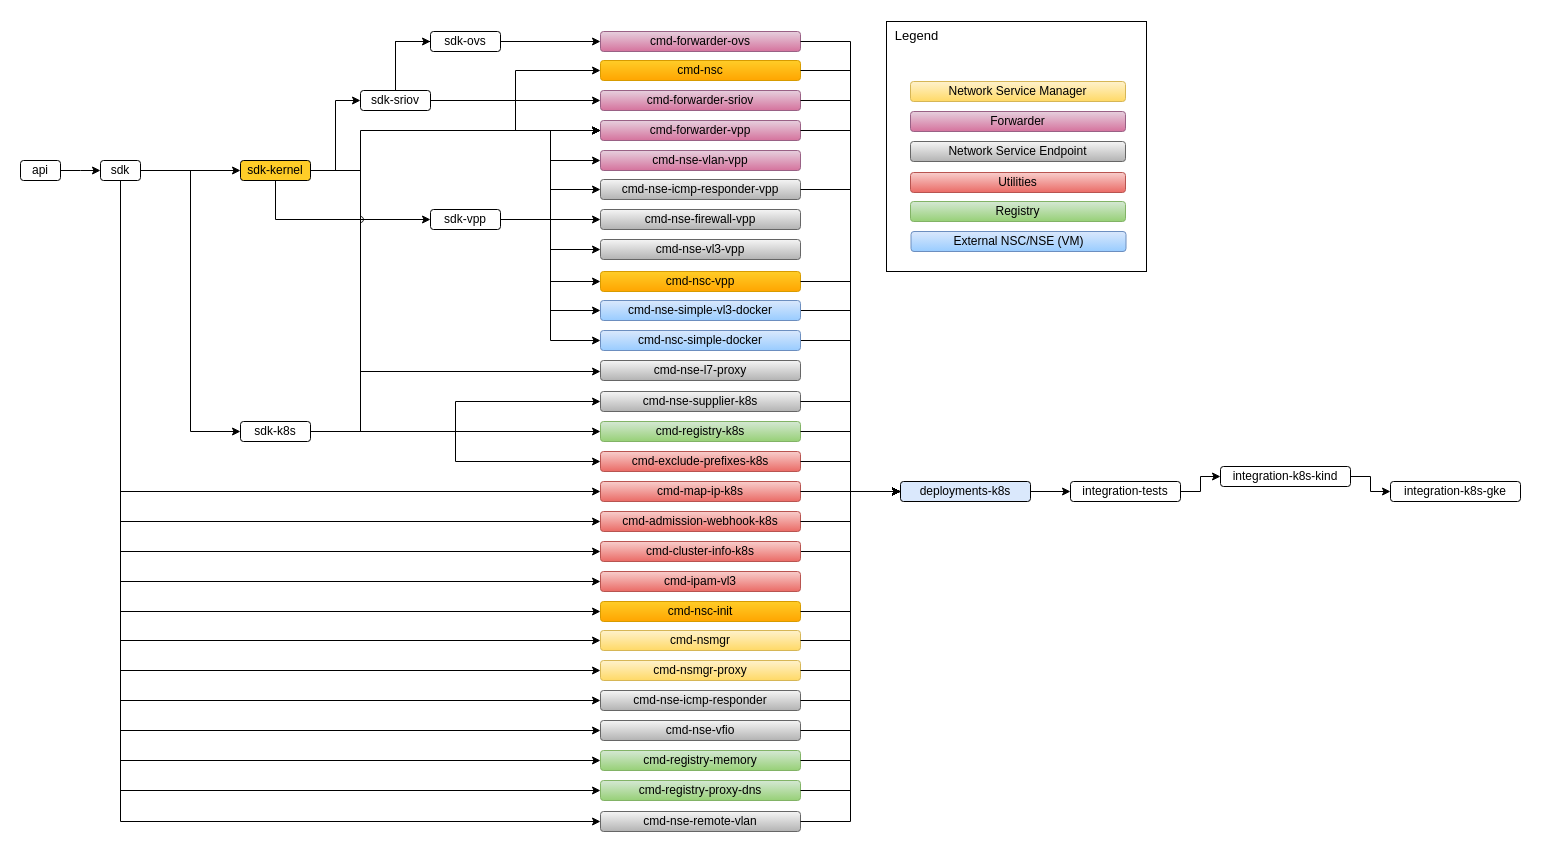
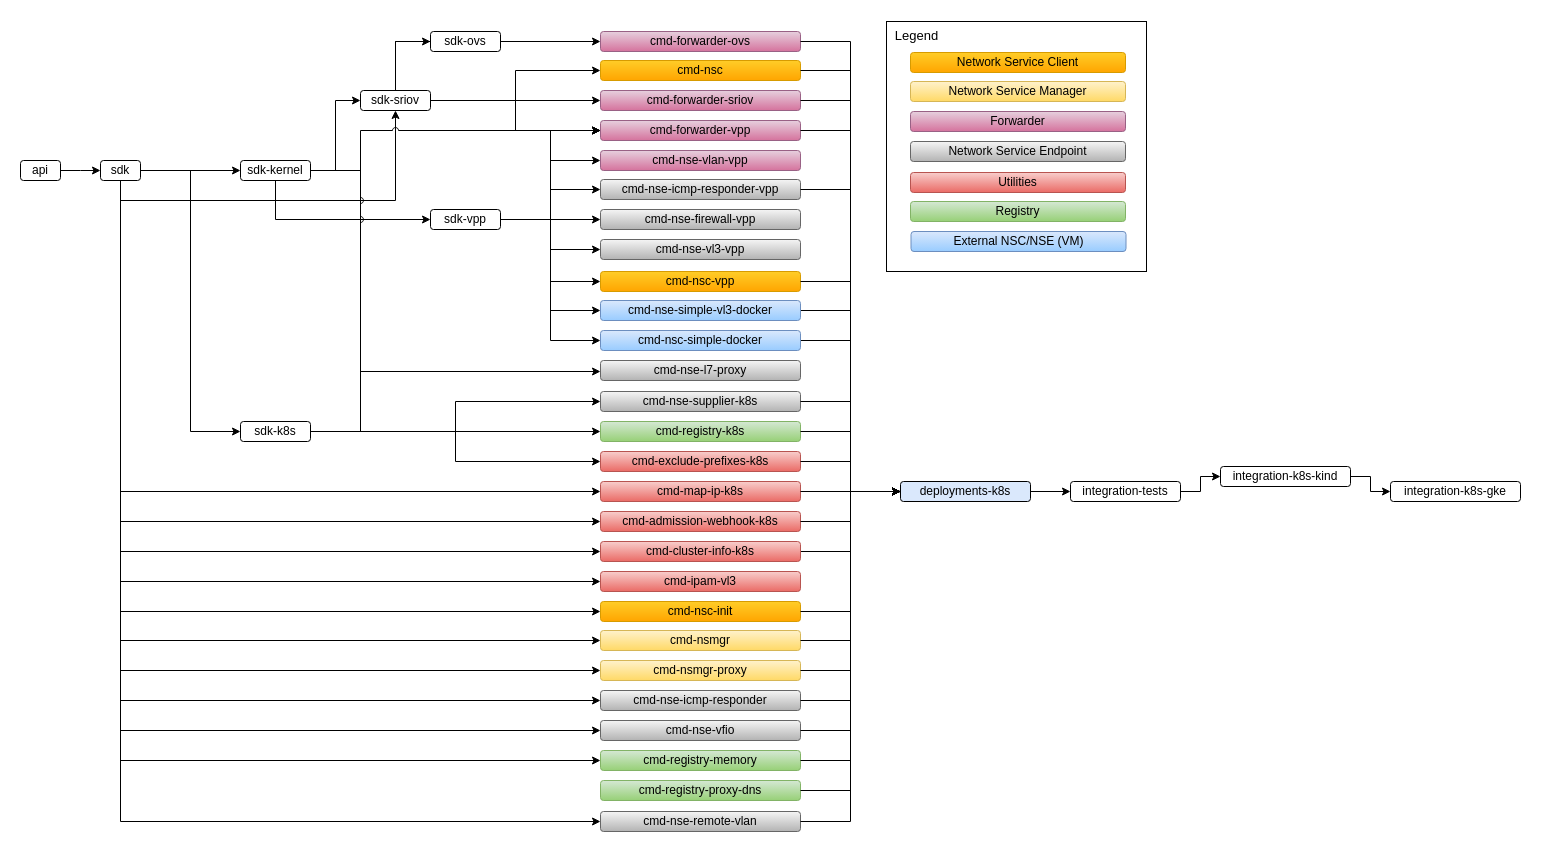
node "Network Service Client": added
node "sdk-kernel": fillcolor #ffcd28 -> #ffffff
edge "sdk" -> "cmd-registry-proxy-dns": now "sdk" -> "sdk-sriov"
